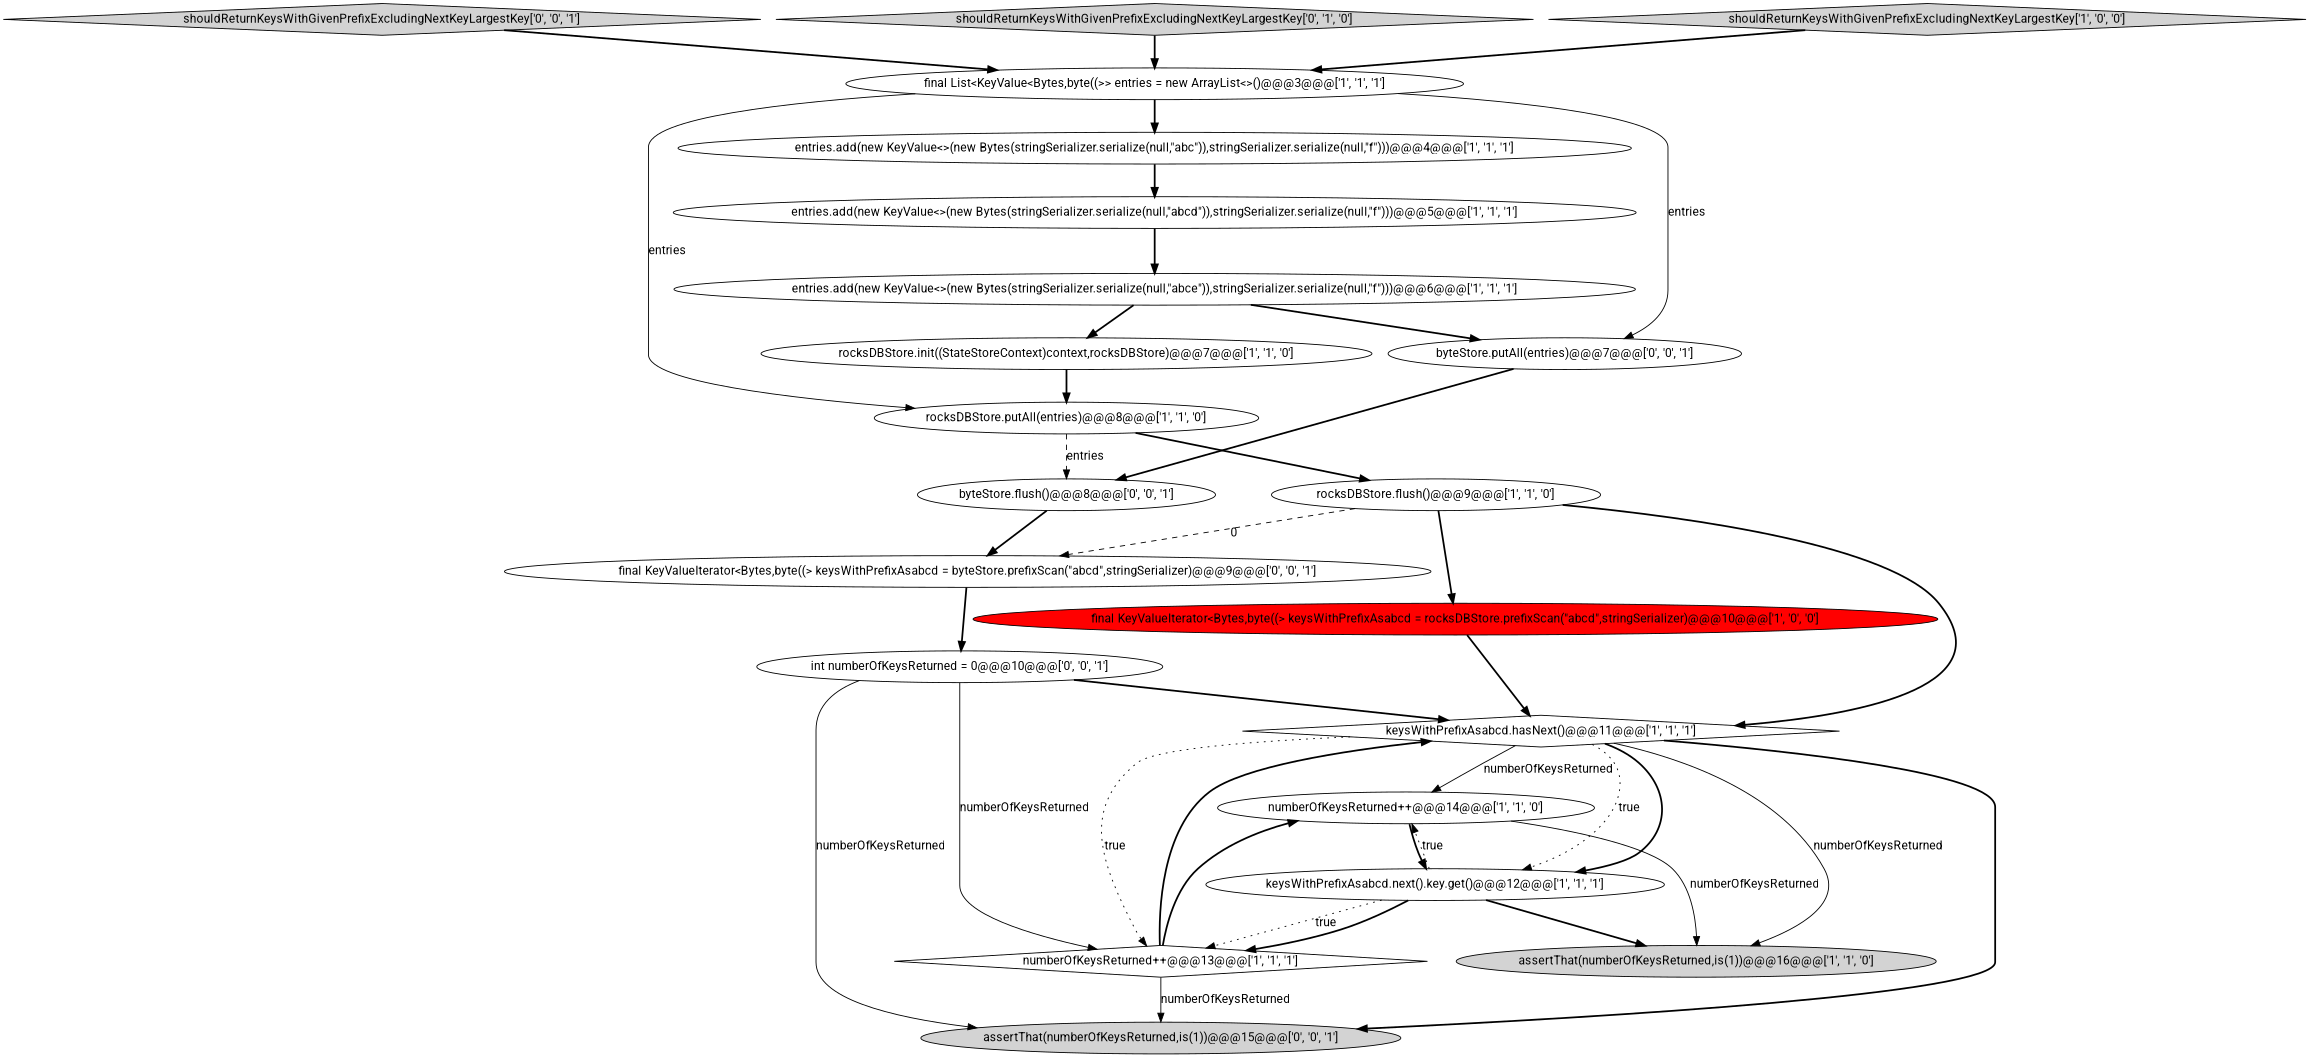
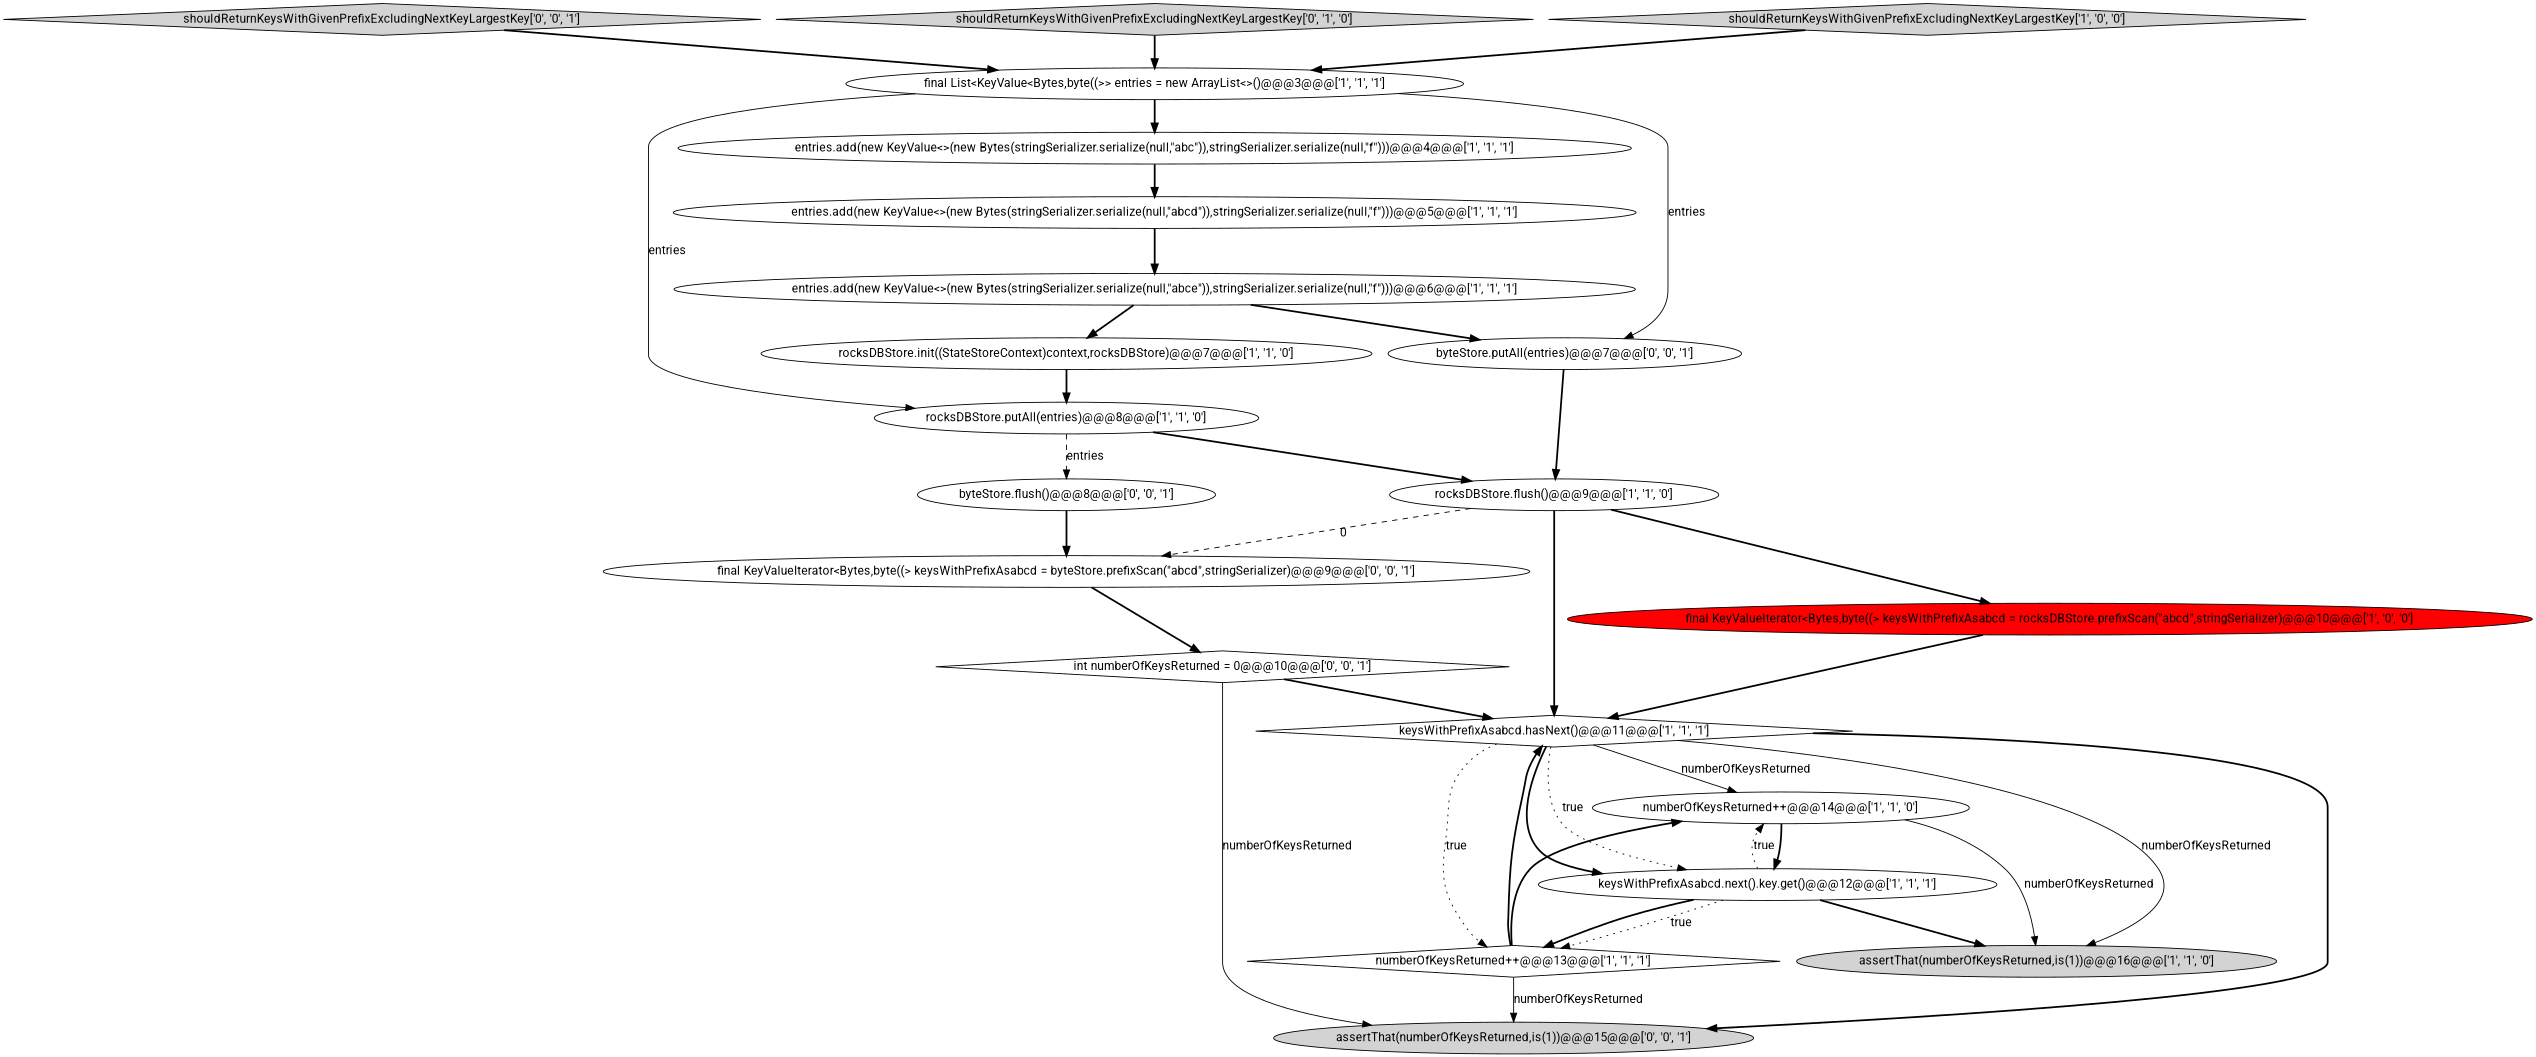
edge "byteStore.putAll(entries)@@@7@@@['0', '0', '1']" -> "byteStore.flush()@@@8@@@['0', '0', '1']": now "byteStore.putAll(entries)@@@7@@@['0', '0', '1']" -> "rocksDBStore.flush()@@@9@@@['1', '1', '0']"
node "int numberOfKeysReturned = 0@@@10@@@['0', '0', '1']": shape ellipse -> diamond
edge "int numberOfKeysReturned = 0@@@10@@@['0', '0', '1']" -> "numberOfKeysReturned++@@@13@@@['1', '1', '1']": removed, label "numberOfKeysReturned"
